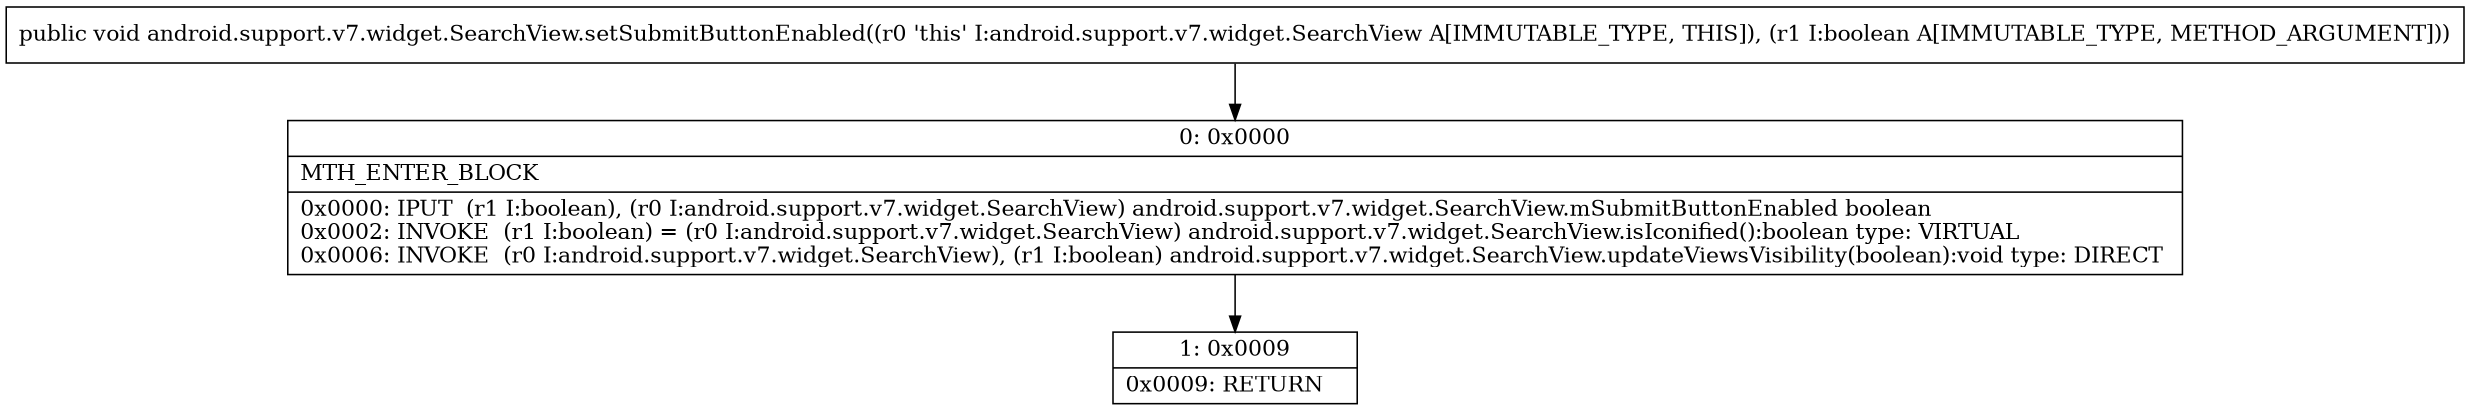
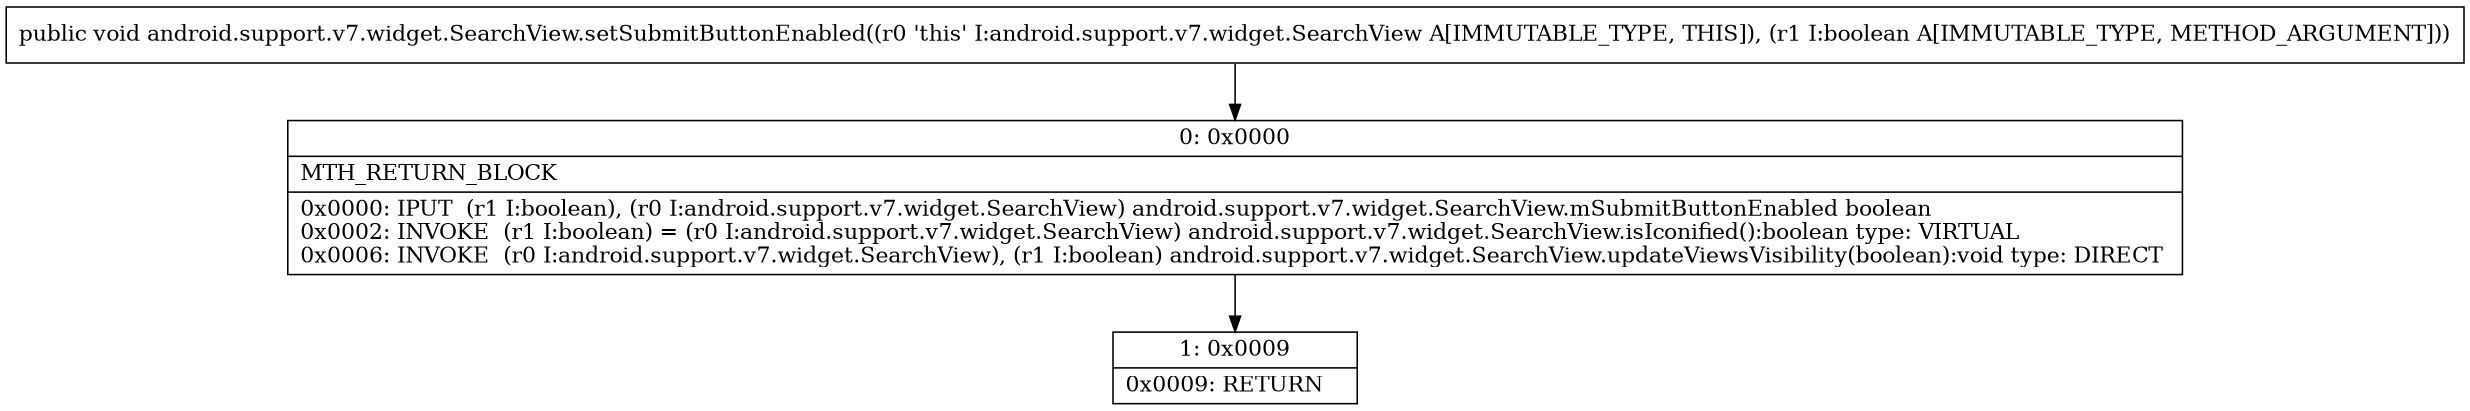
node "0: 0x0000": text "MTH_ENTER_BLOCK" -> "MTH_RETURN_BLOCK"
